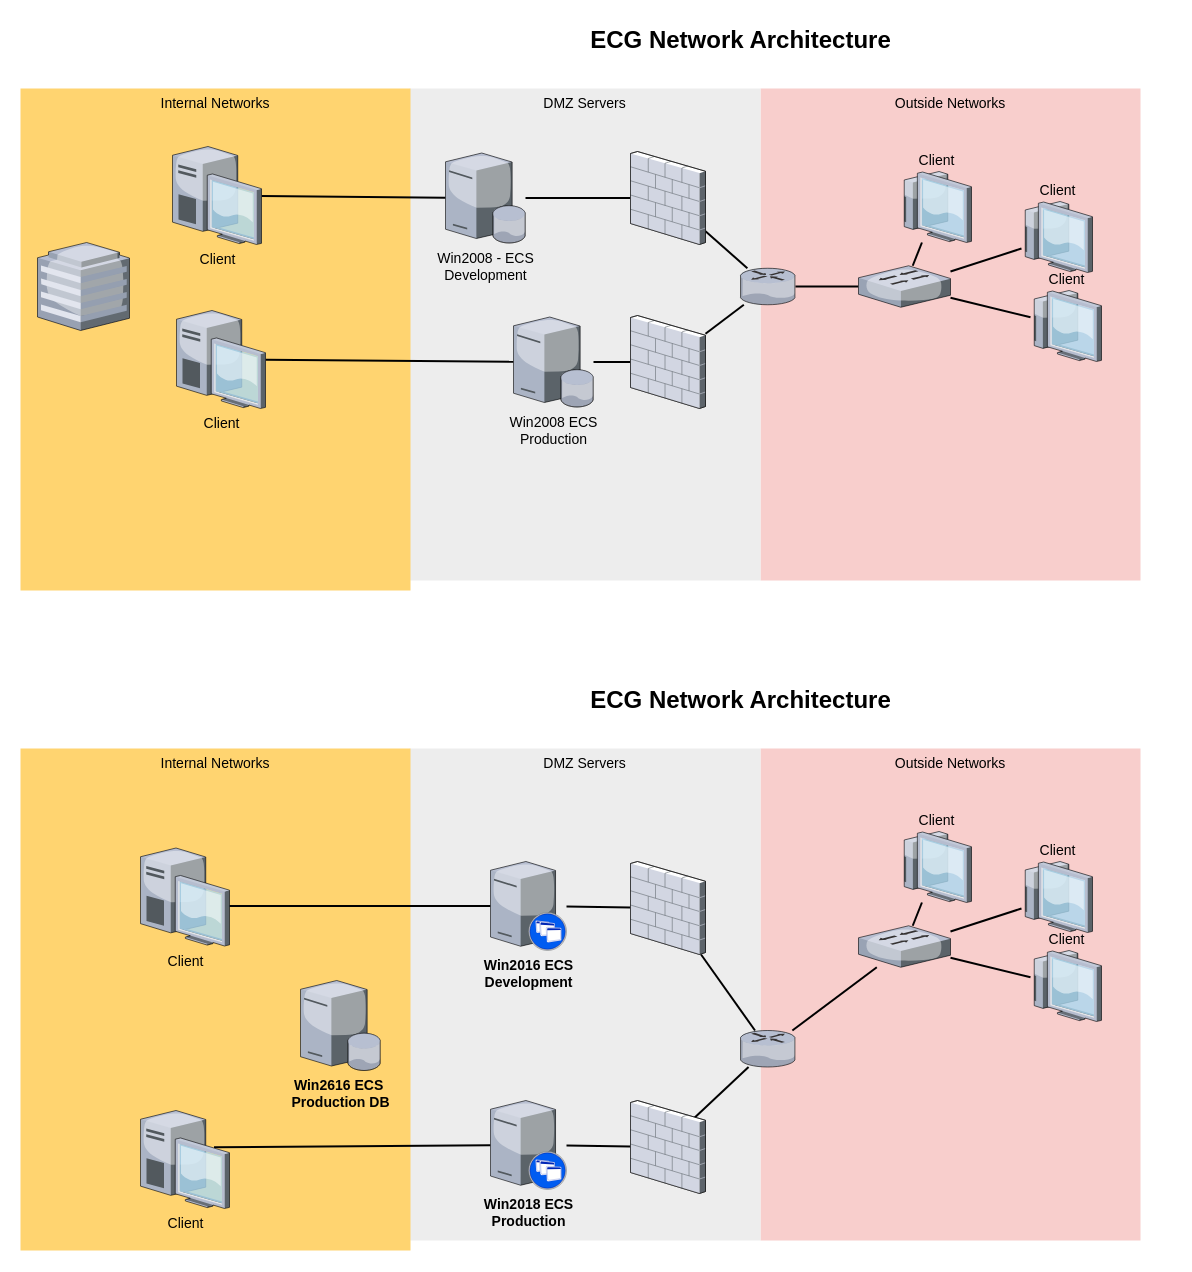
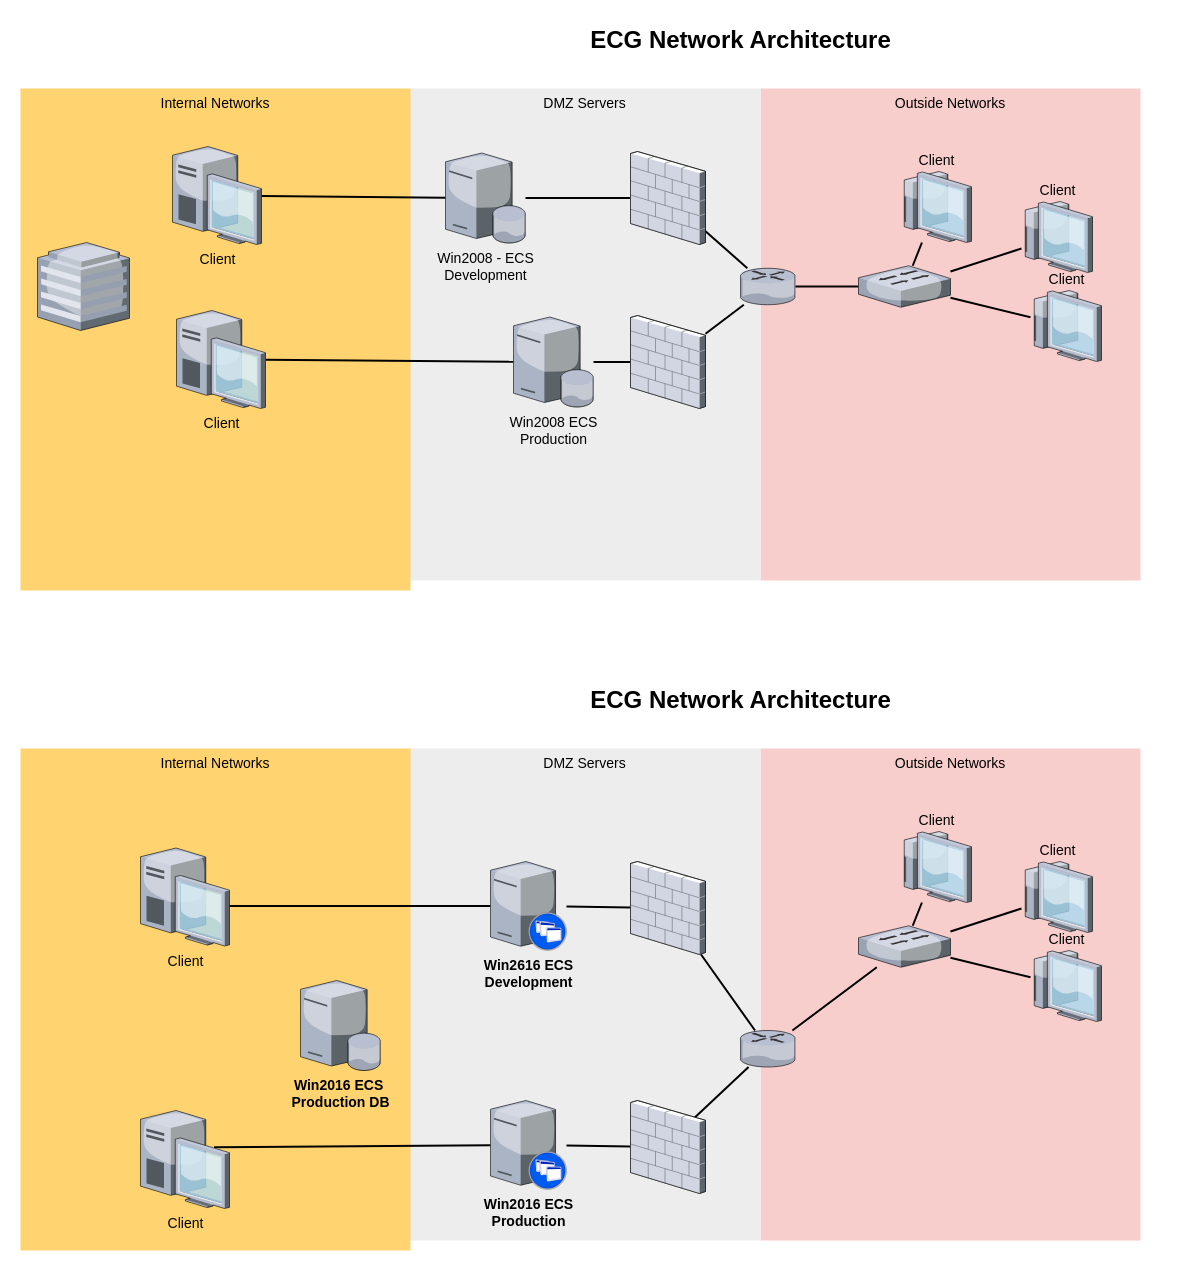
node "Win2016 ECSDevelopment": label "Win2016 ECSDevelopment" -> "Win2616 ECSDevelopment"
node "Win2616 ECS Production DB": label "Win2616 ECS Production DB" -> "Win2016 ECS Production DB"
node "Win2018 ECSProduction": label "Win2018 ECSProduction" -> "Win2016 ECSProduction"
